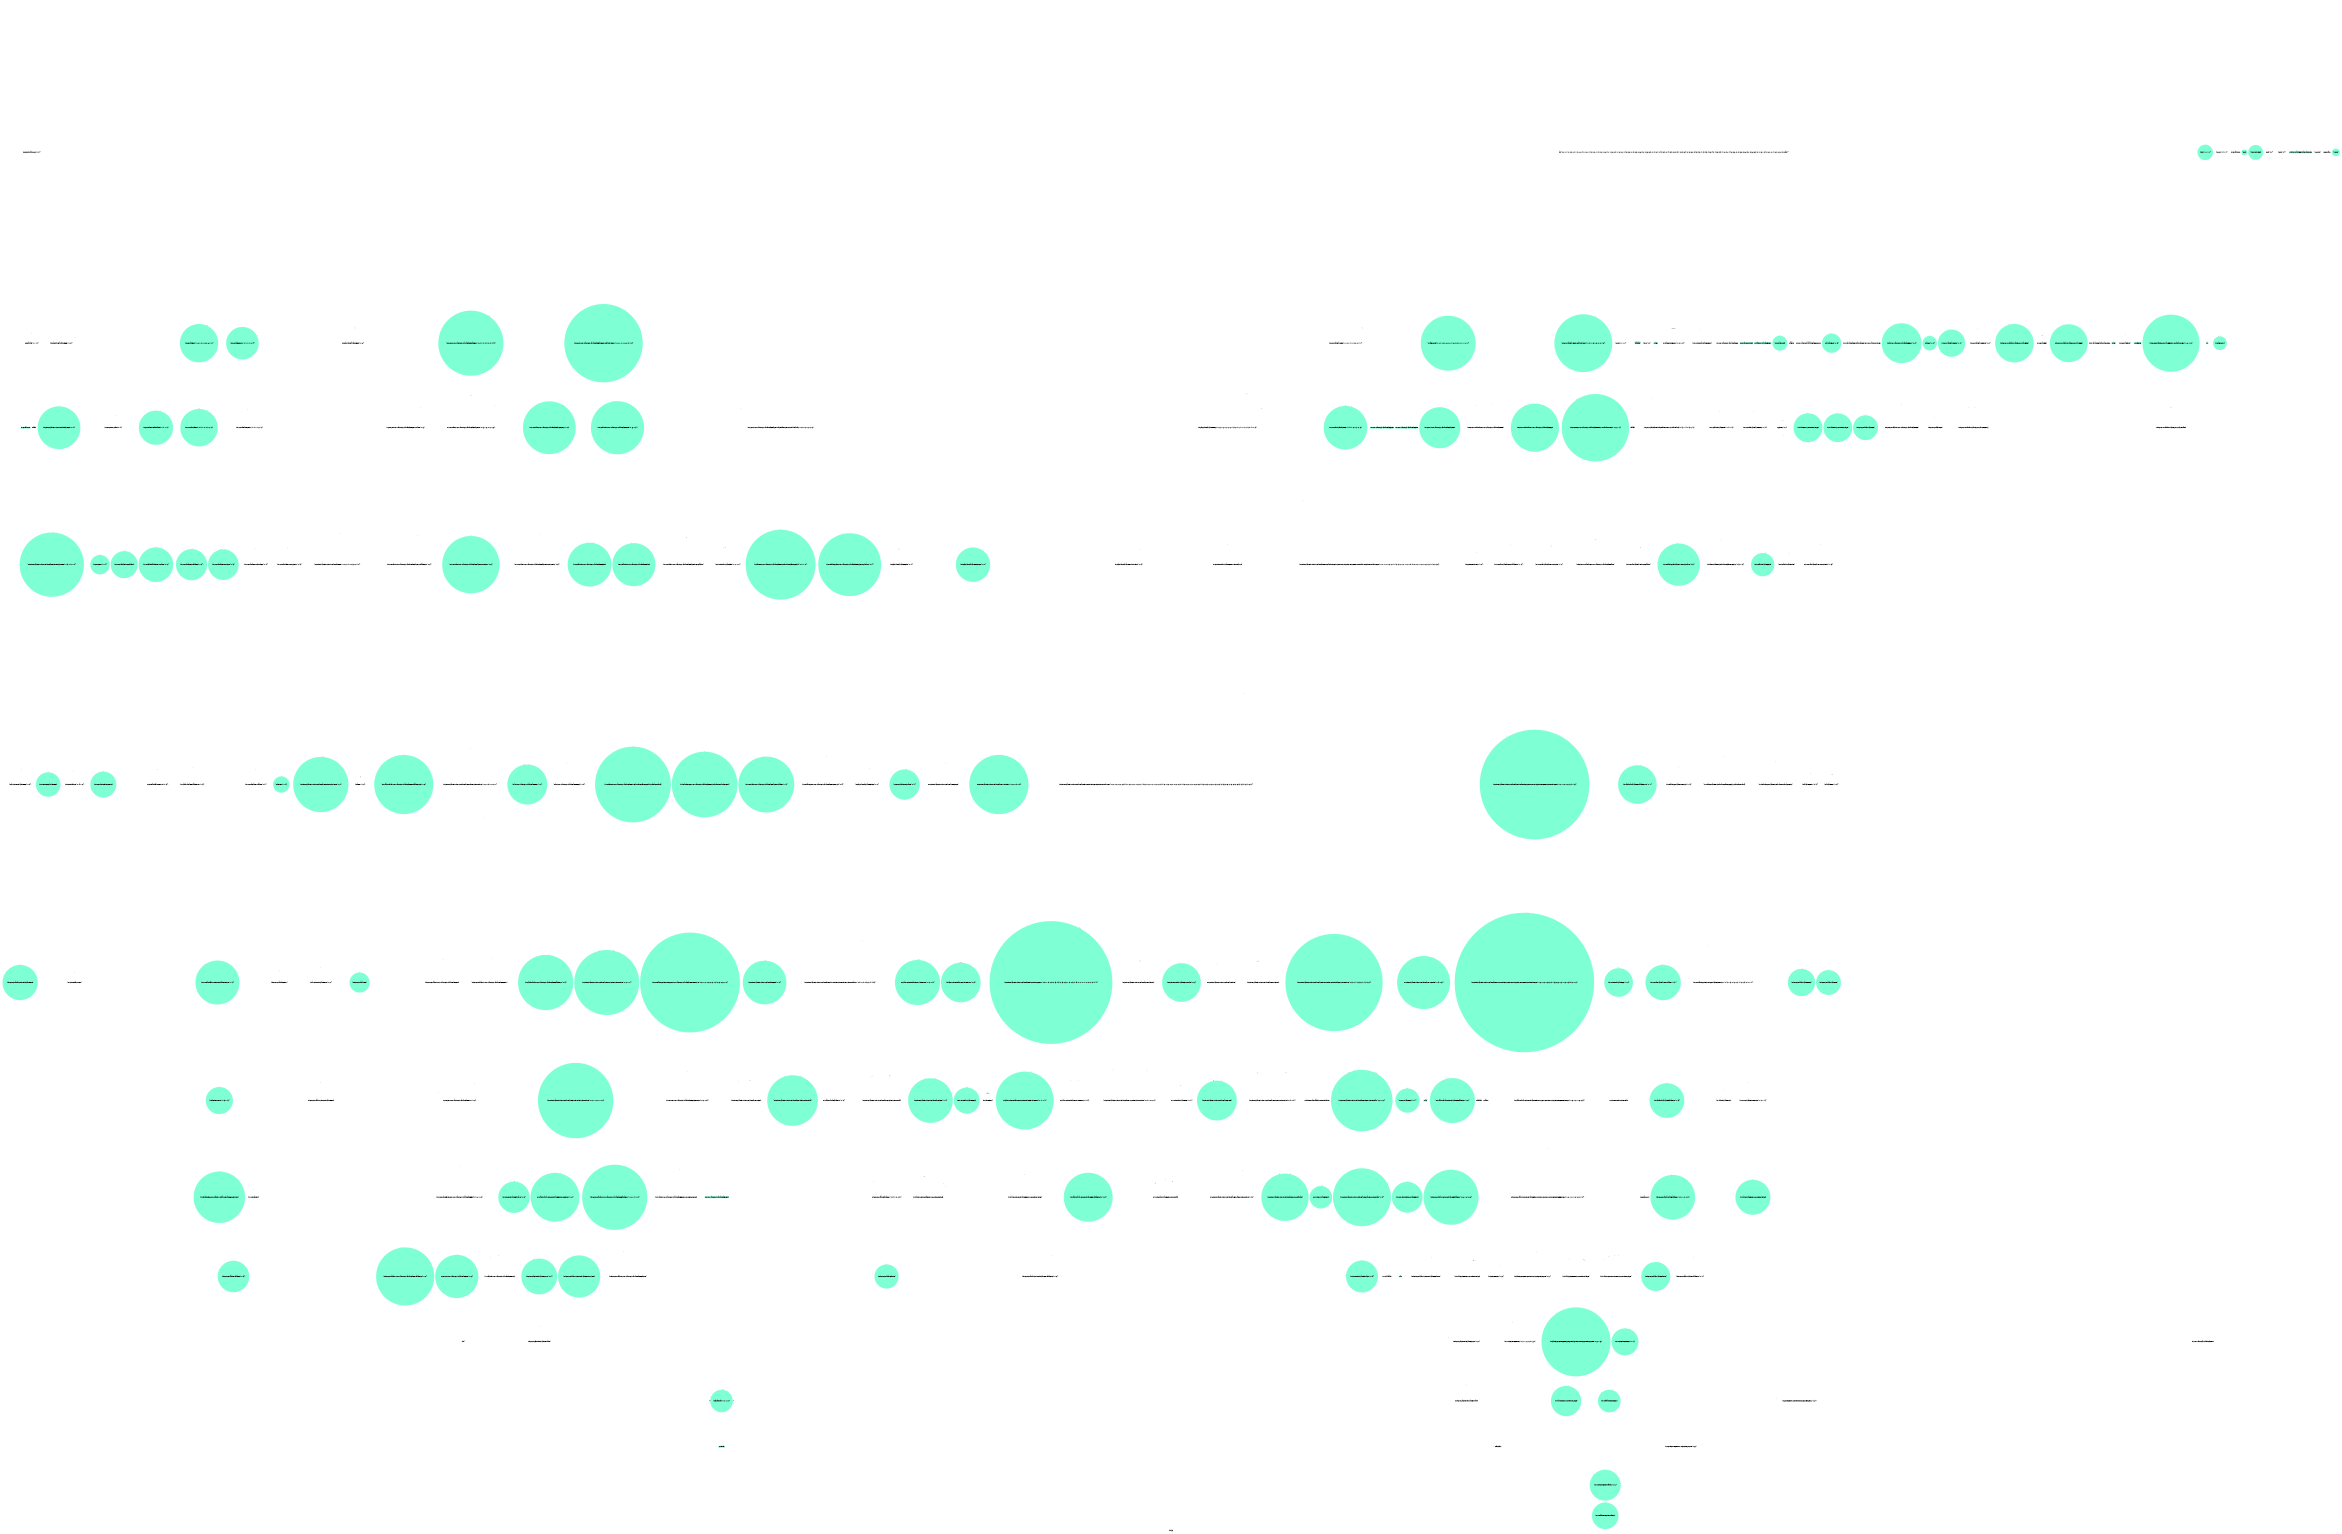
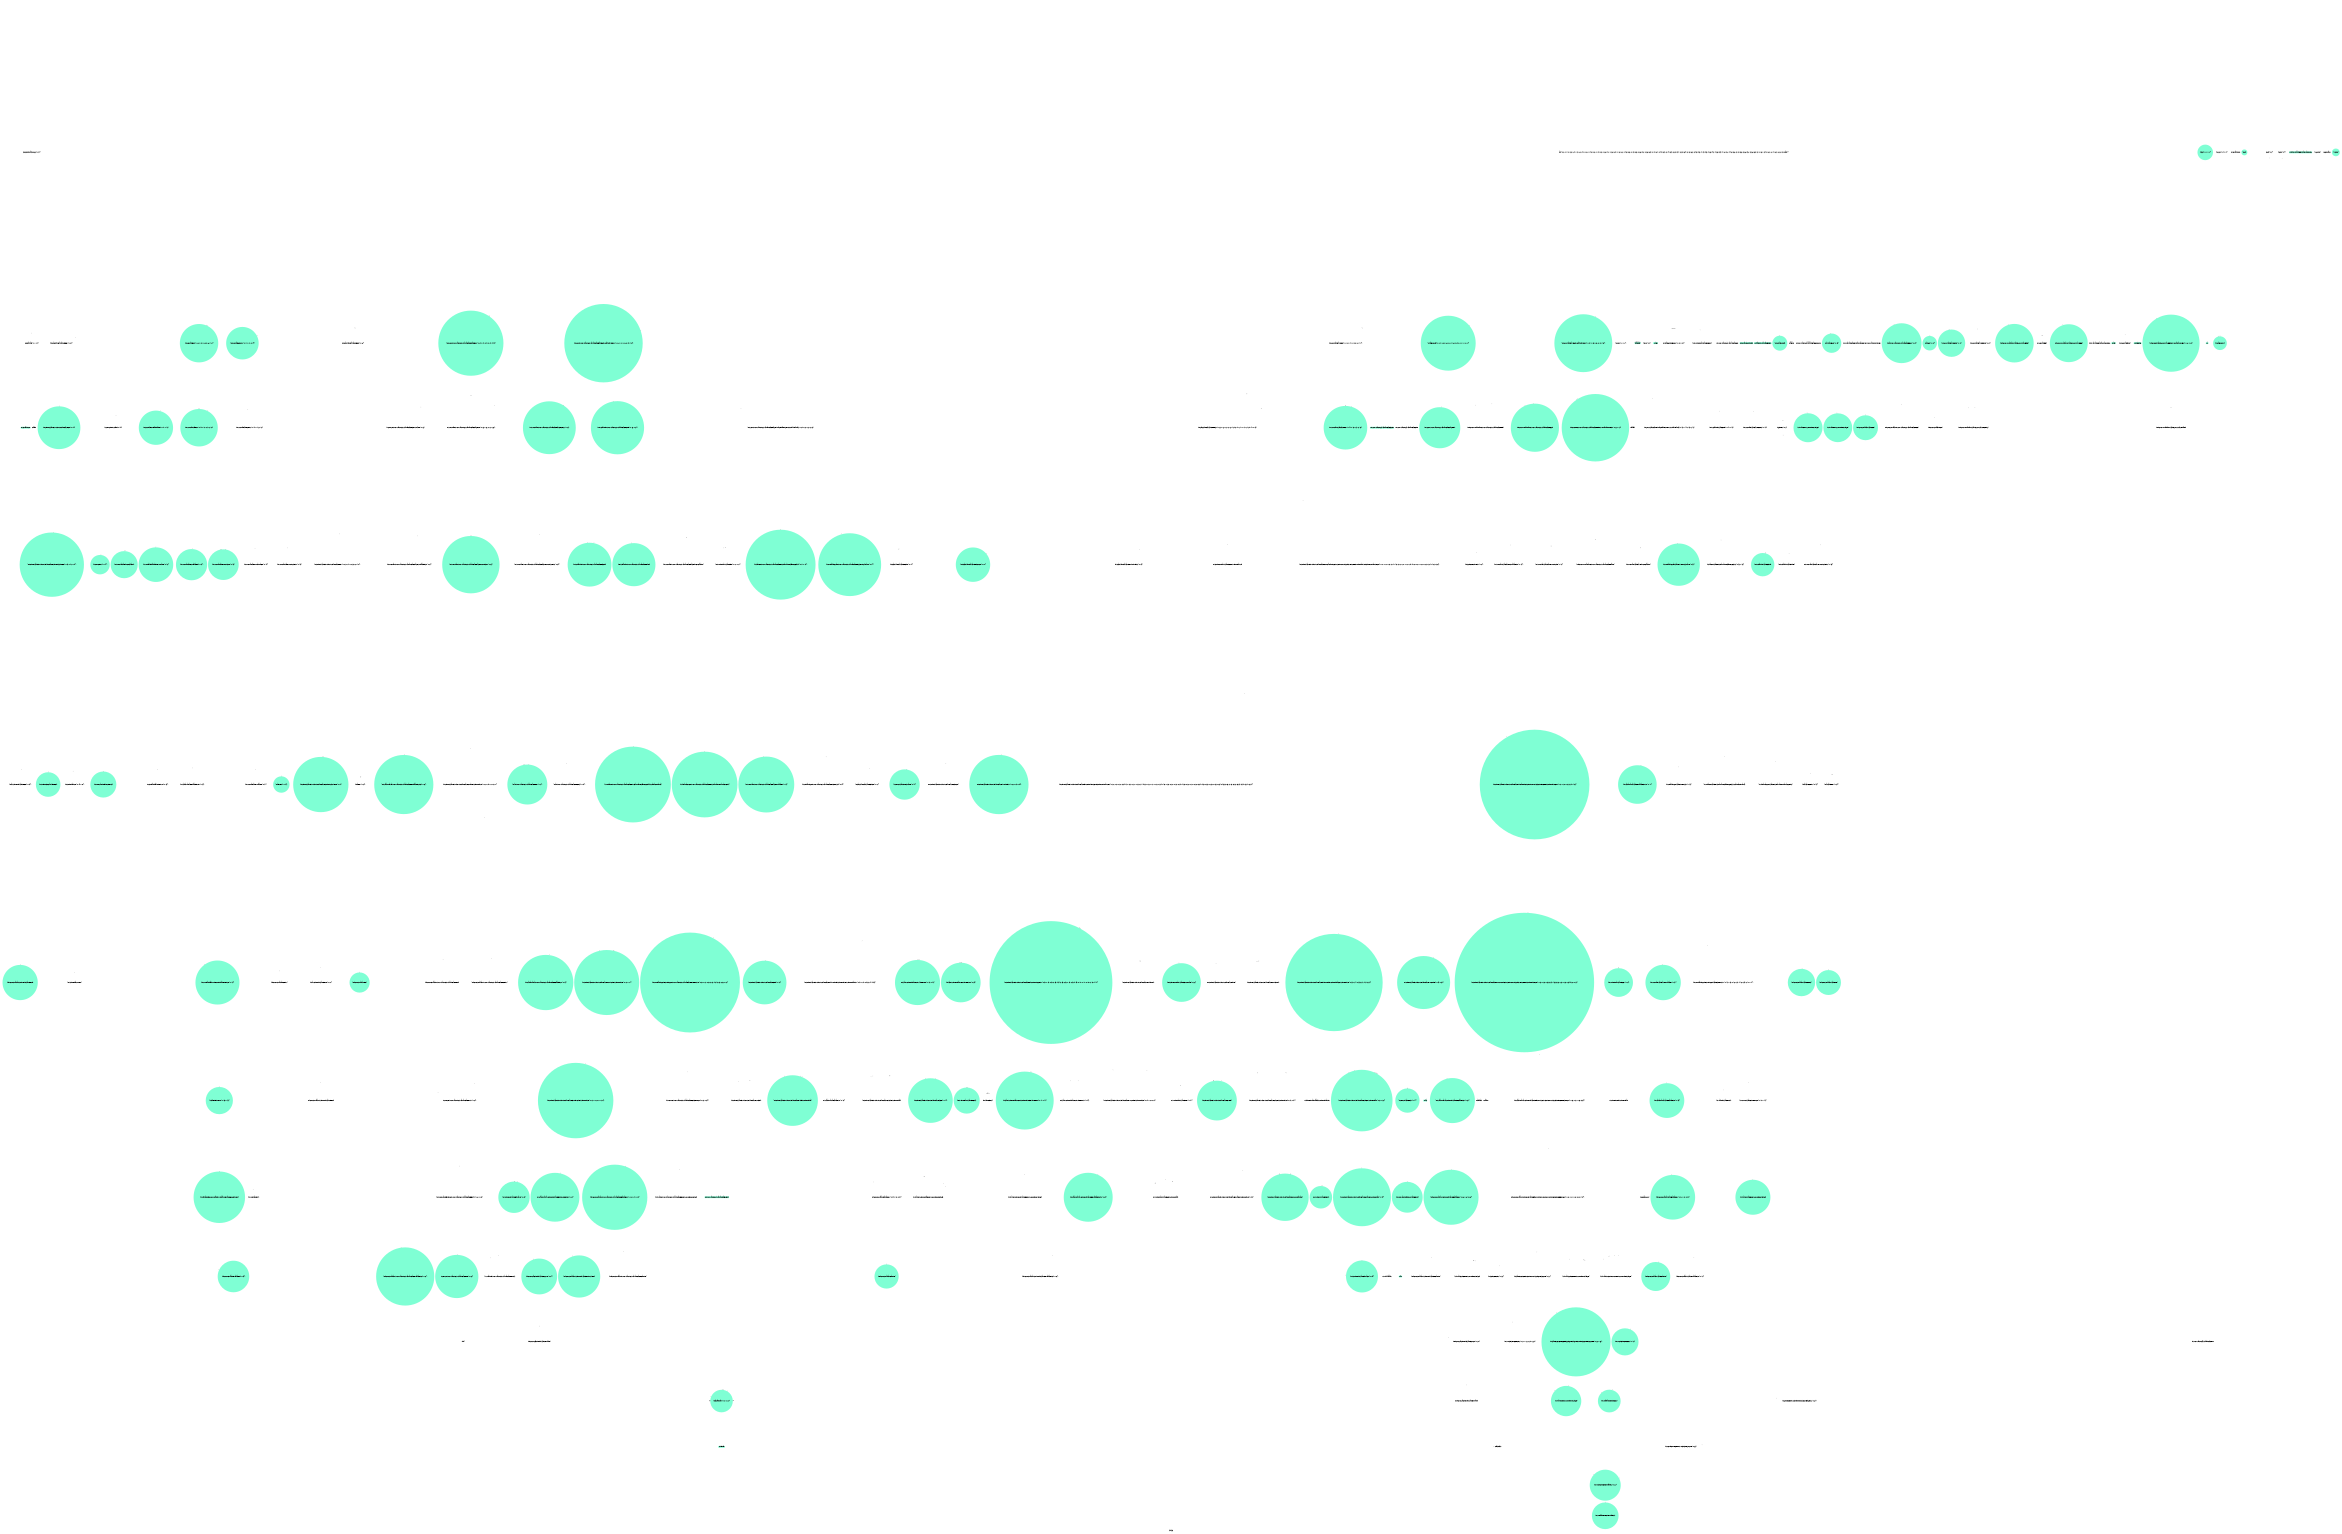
node "{_Z4put2RSoRKSt5tupleIJEE}": removed
node "_ZNSt7__cxx1112basic_stringIcSt11char_traitsIcESaIcEE3endEv": fillcolor aquamarine -> white
